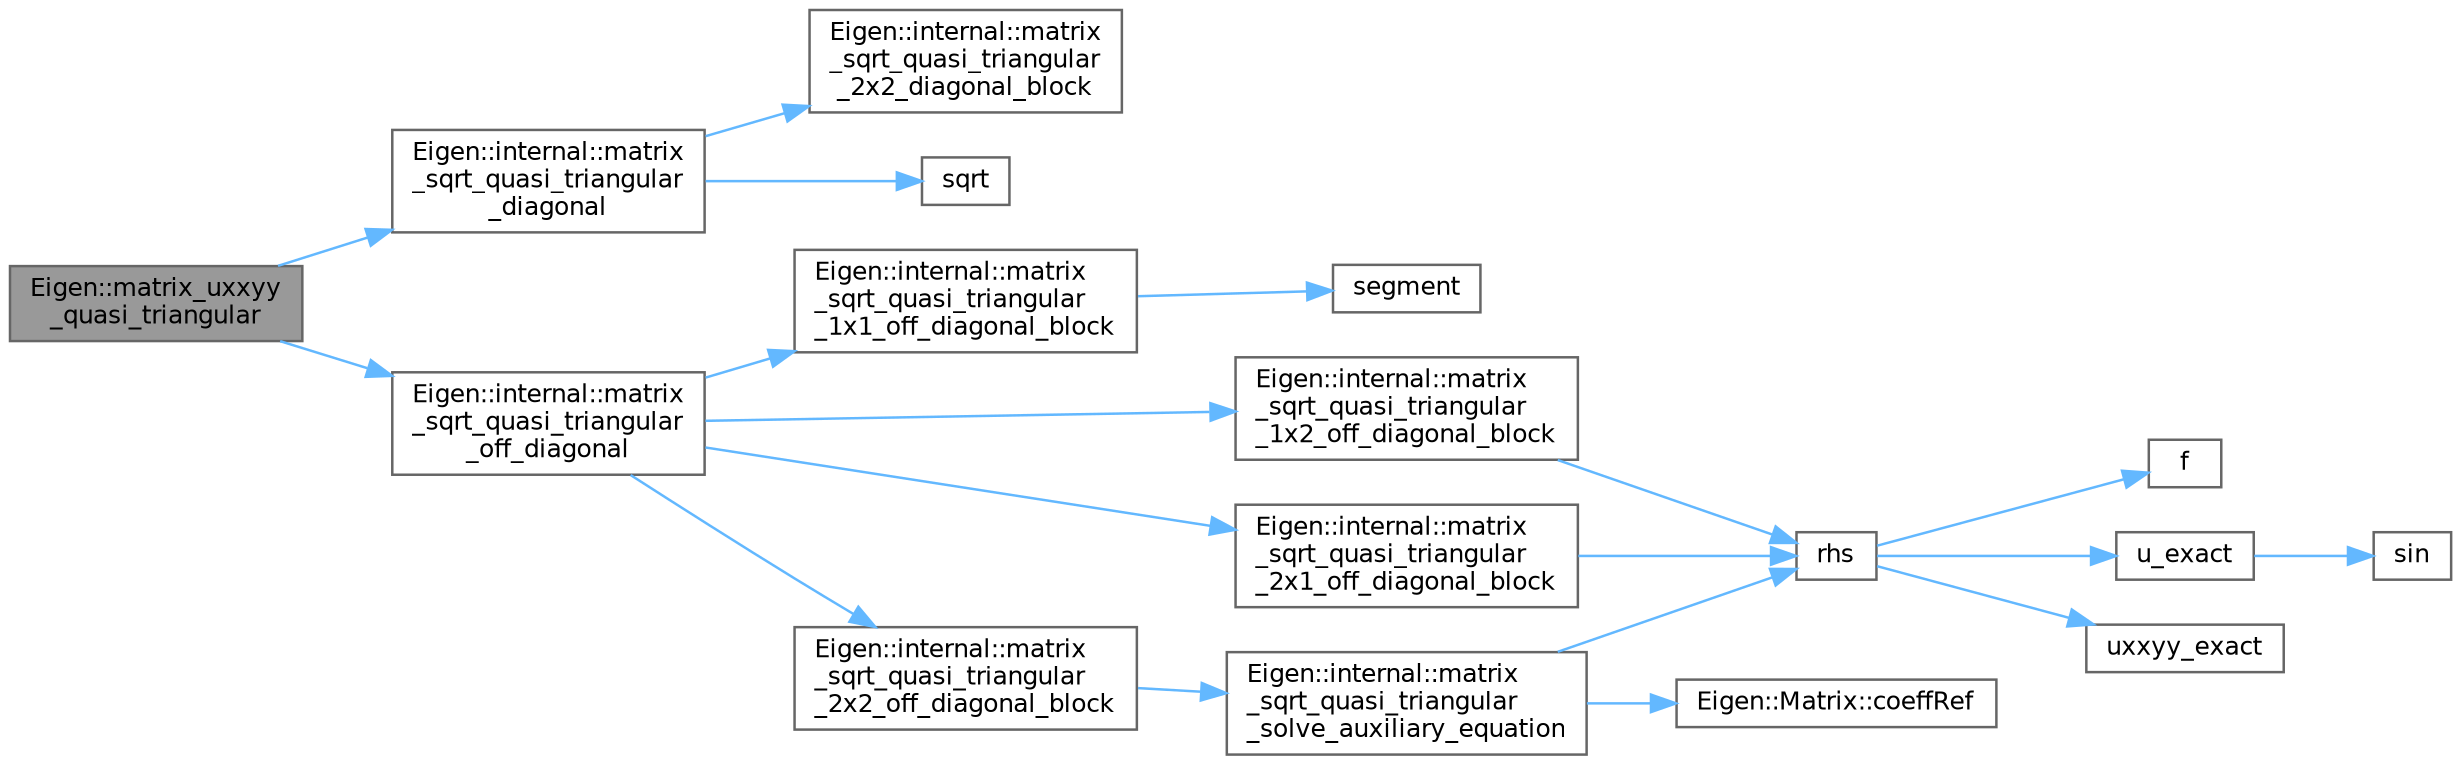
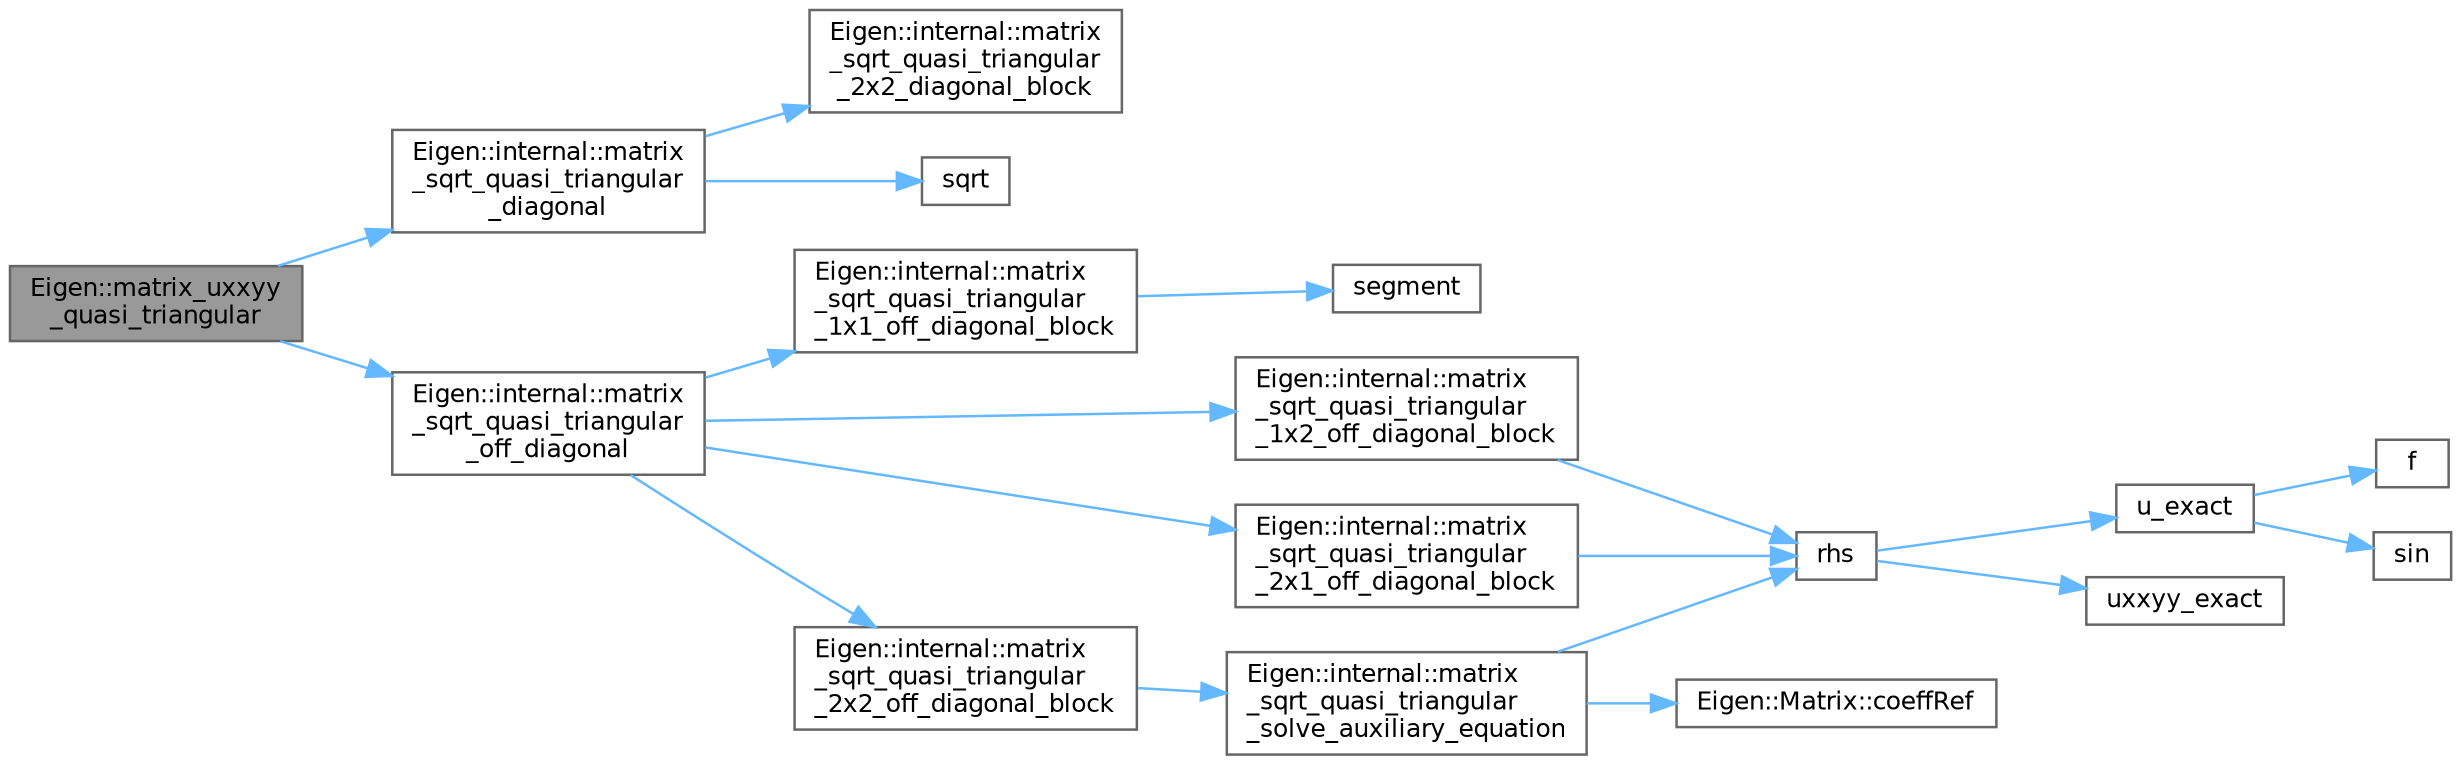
edge "rhs" -> "f": now "u_exact" -> "f"
